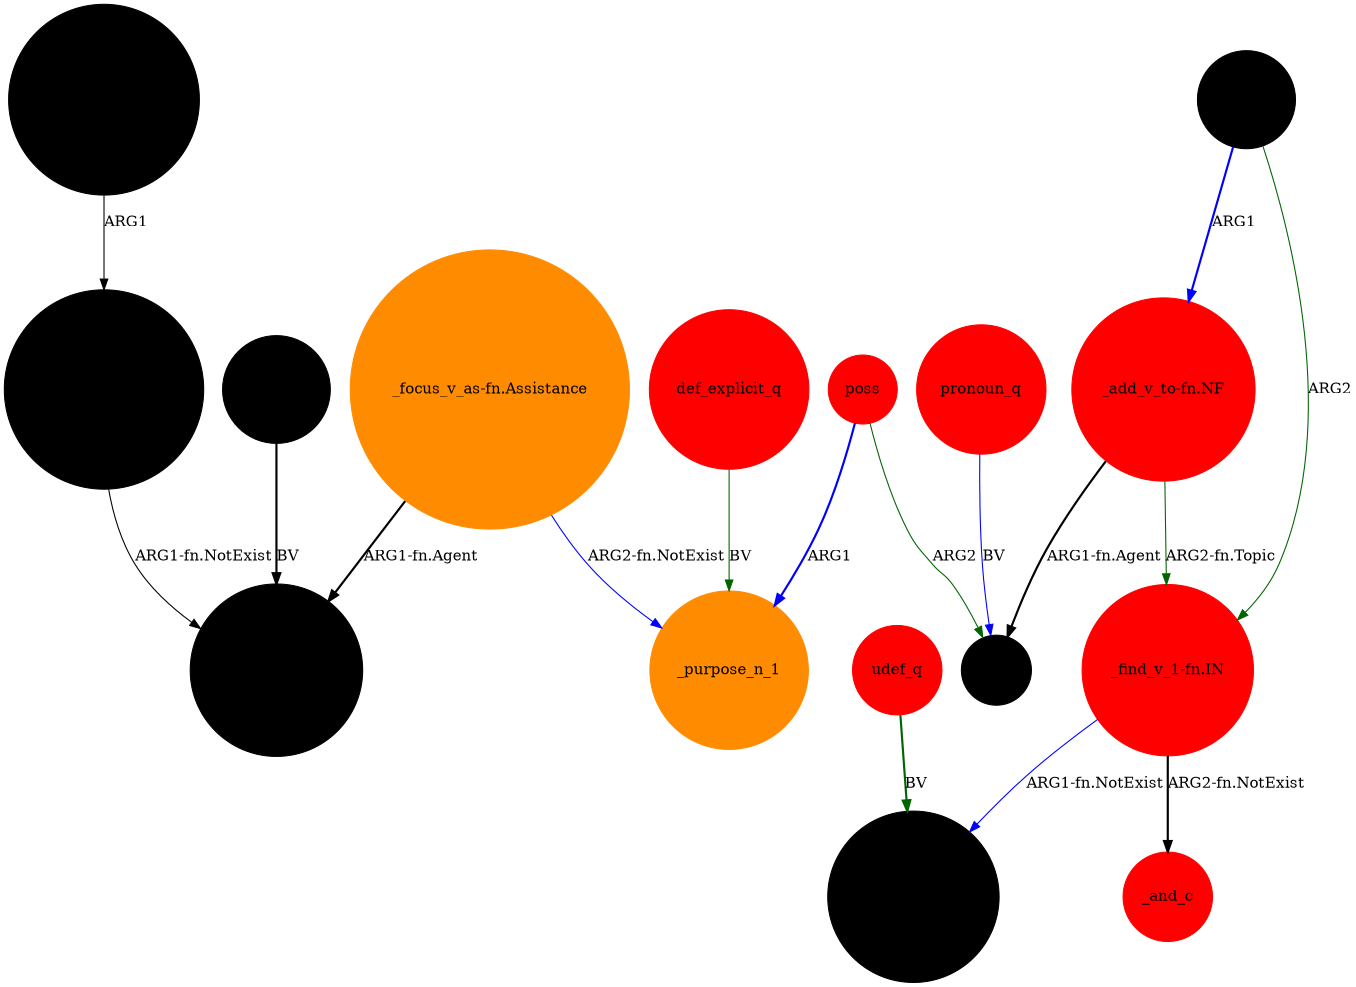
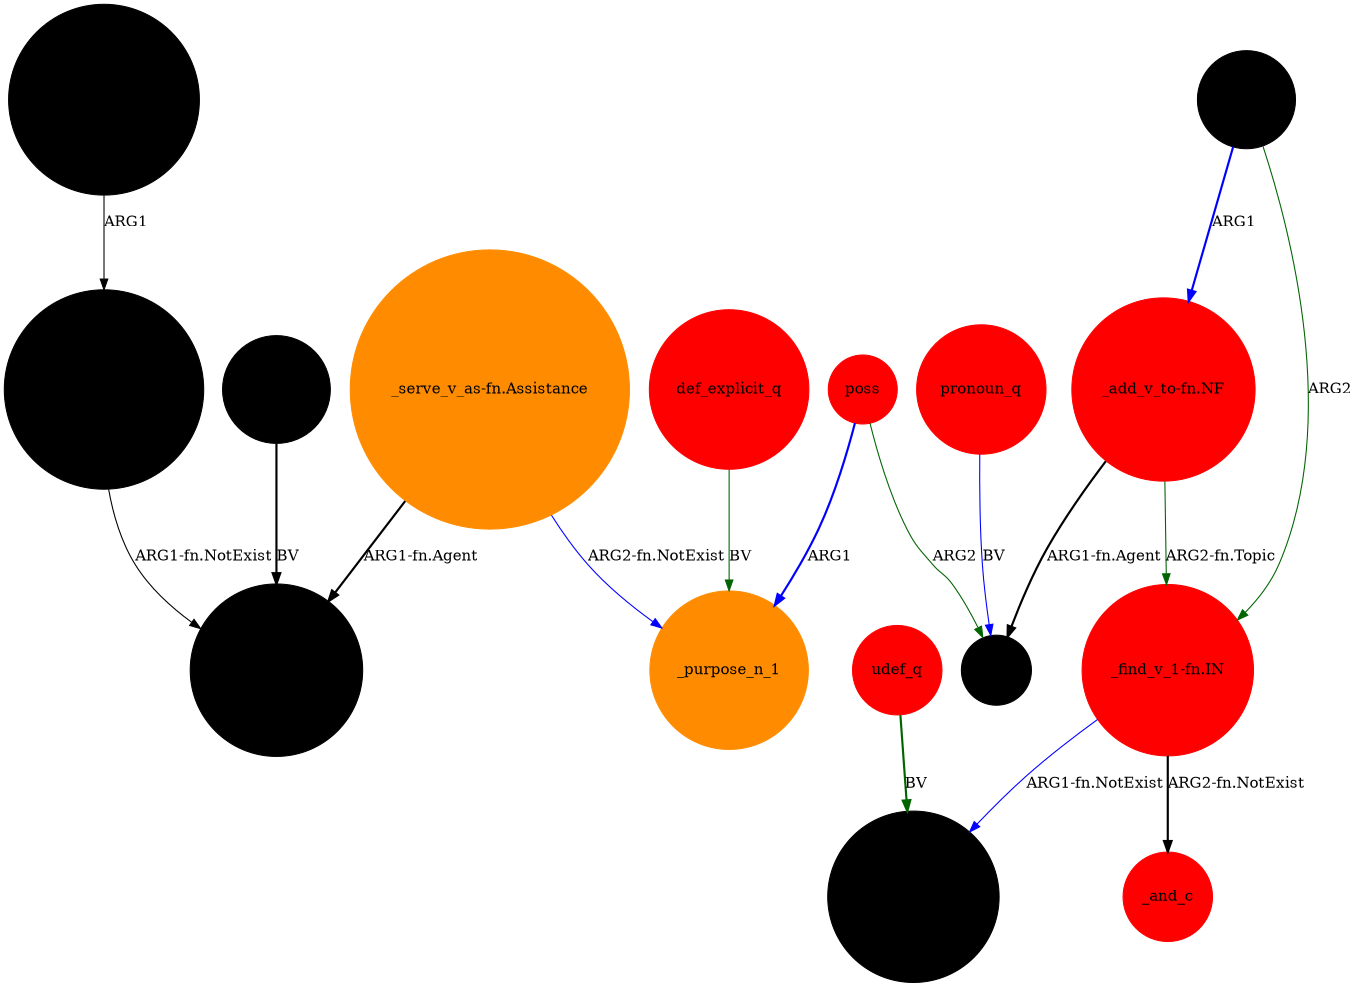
node "_focus_v_as-fn.Assistance": label "_focus_v_as-fn.Assistance" -> "_serve_v_as-fn.Assistance"
